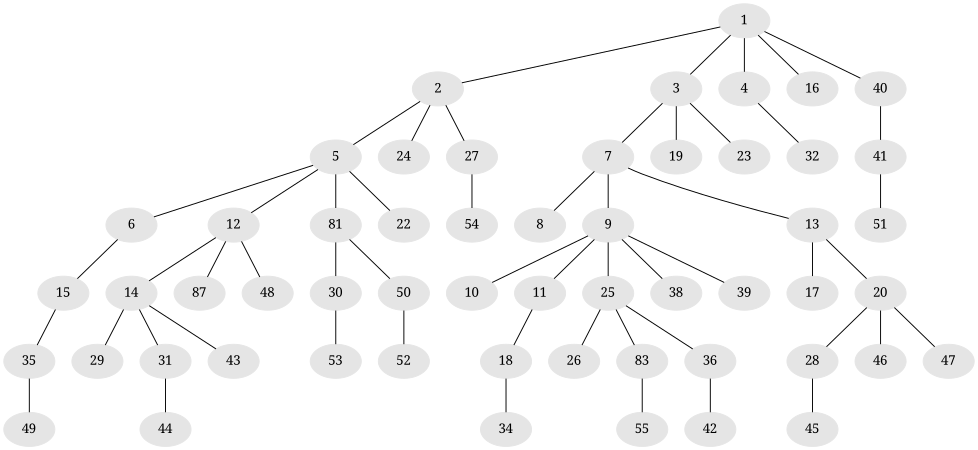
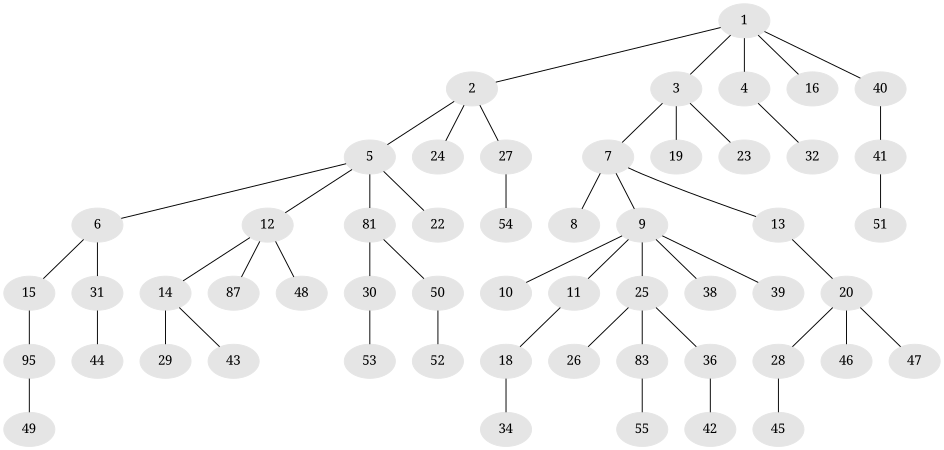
node "17": removed
edge "14" -- "31": now "6" -- "31"
node "35": label "35" -> "95"
